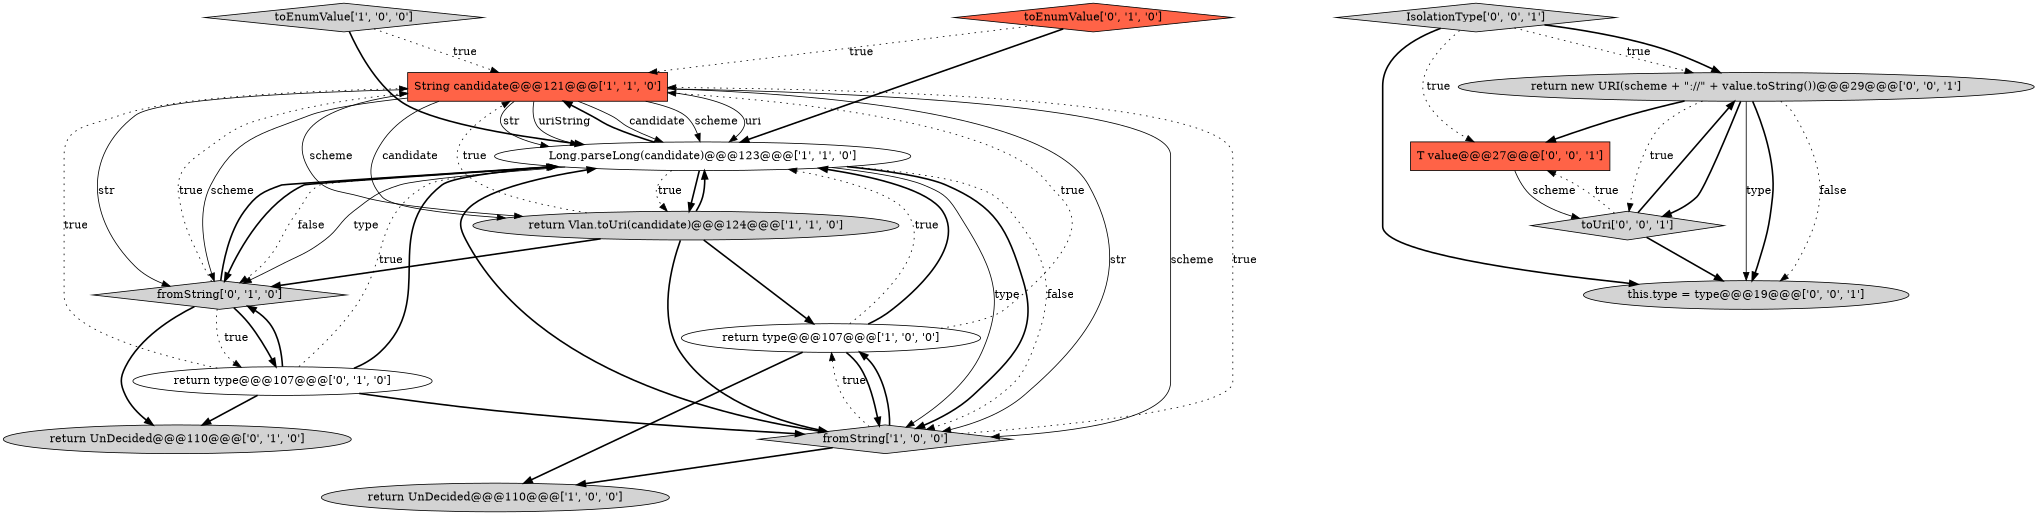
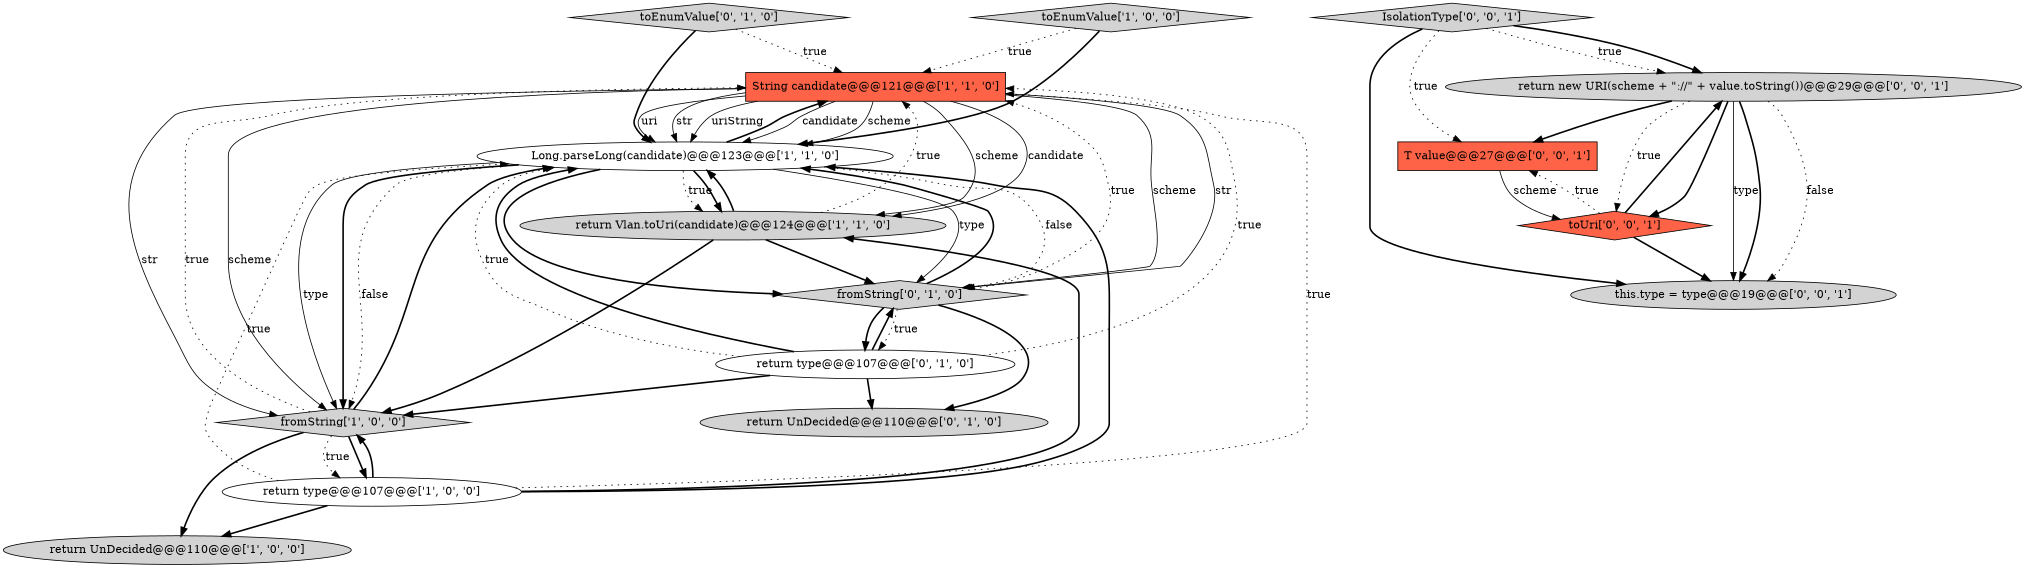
node "toEnumValue['0', '1', '0']": fillcolor tomato -> lightgray
node "toUri['0', '0', '1']": fillcolor lightgray -> tomato
edge "return Vlan.toUri(candidate)@@@124@@@['1', '1', '0']" -> "return type@@@107@@@['1', '0', '0']": reversed
